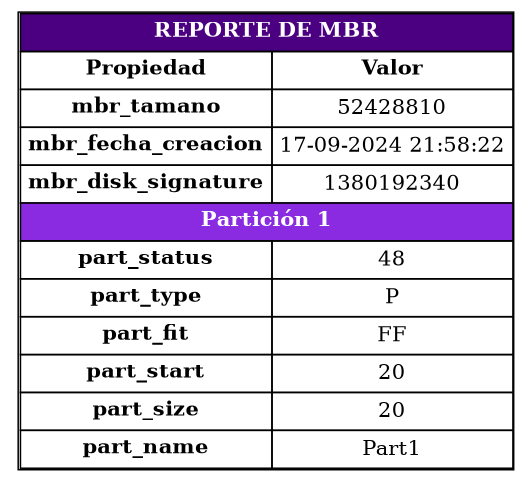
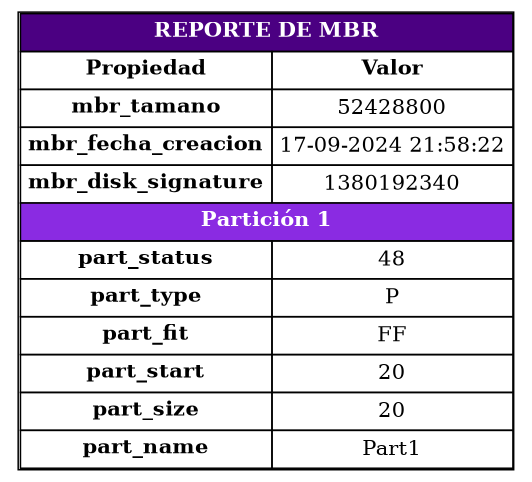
node "REPORTE DE MBR": text "52428810" -> "52428800"
